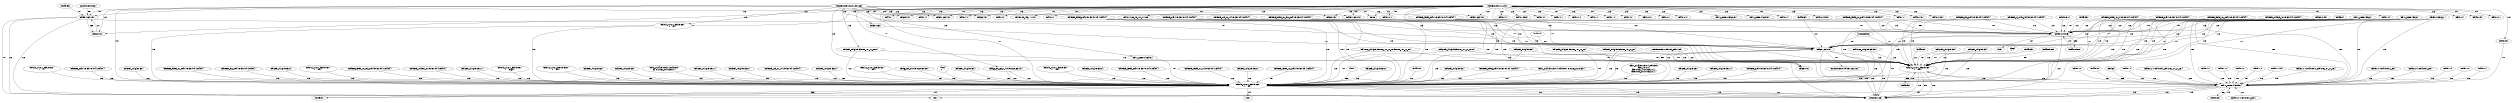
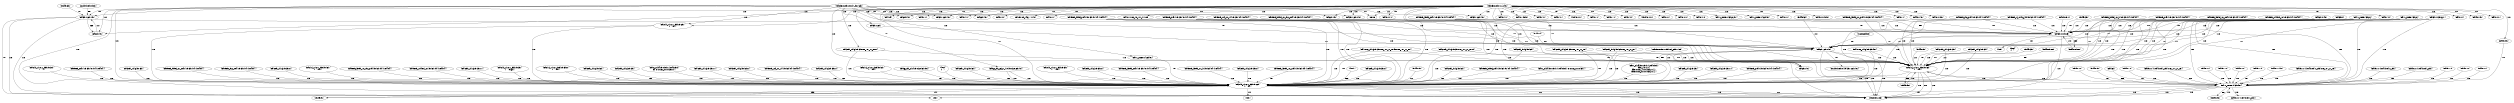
node "(Call,!len)": label "(Call,!len)" -> "(Call,!mdt)"
node "(Call,len -= 2)": label "(Call,len -= 2)" -> "(Block,len -= 2)"
node "(Call,len == 0)": label "(Call,len == 0)" -> "(Literal,len == 0)"
node "(Call,len != 0)": added
edge "(JumpTarget,done:)" -> "(MethodReturn,RET)": now "(MethodParameterIn,const u_char *pptr)" -> "(MethodReturn,RET)"
edge "(Call,tlen -= (sizeof(struct in_addr)))" -> "(Call,ND_TCHECK2(*tptr,tlen))": reversed
